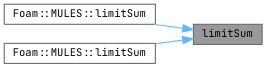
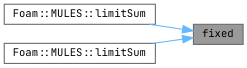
node "limitSum": label "limitSum" -> "fixed"
